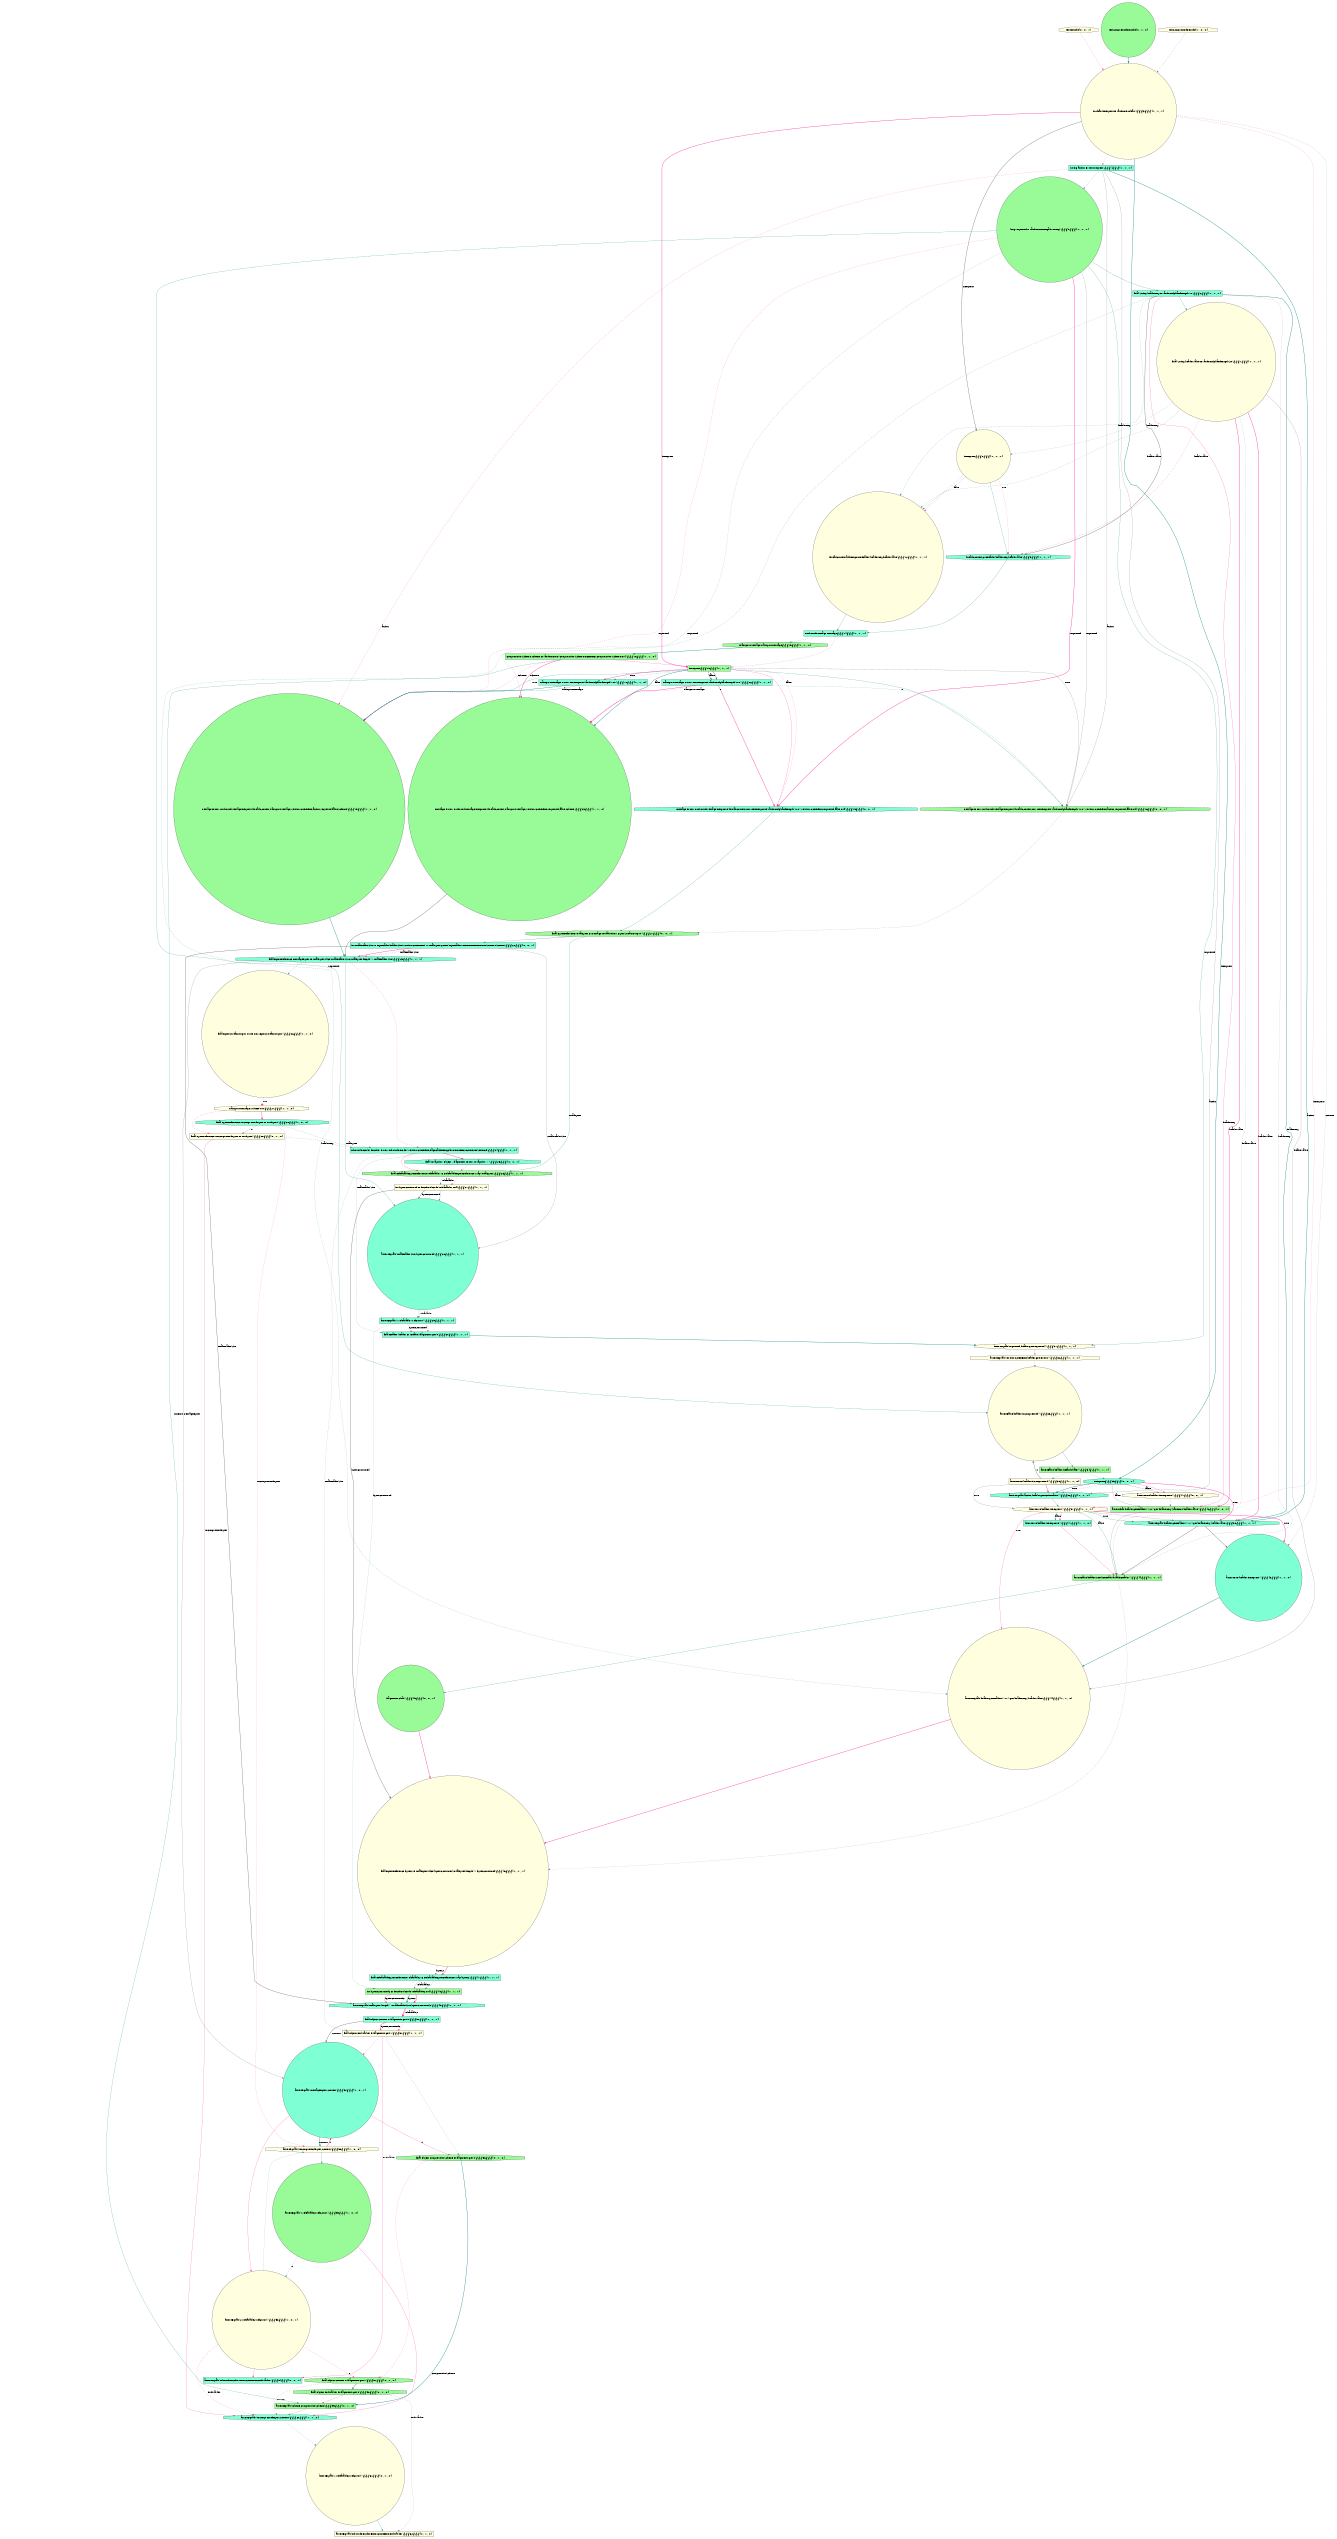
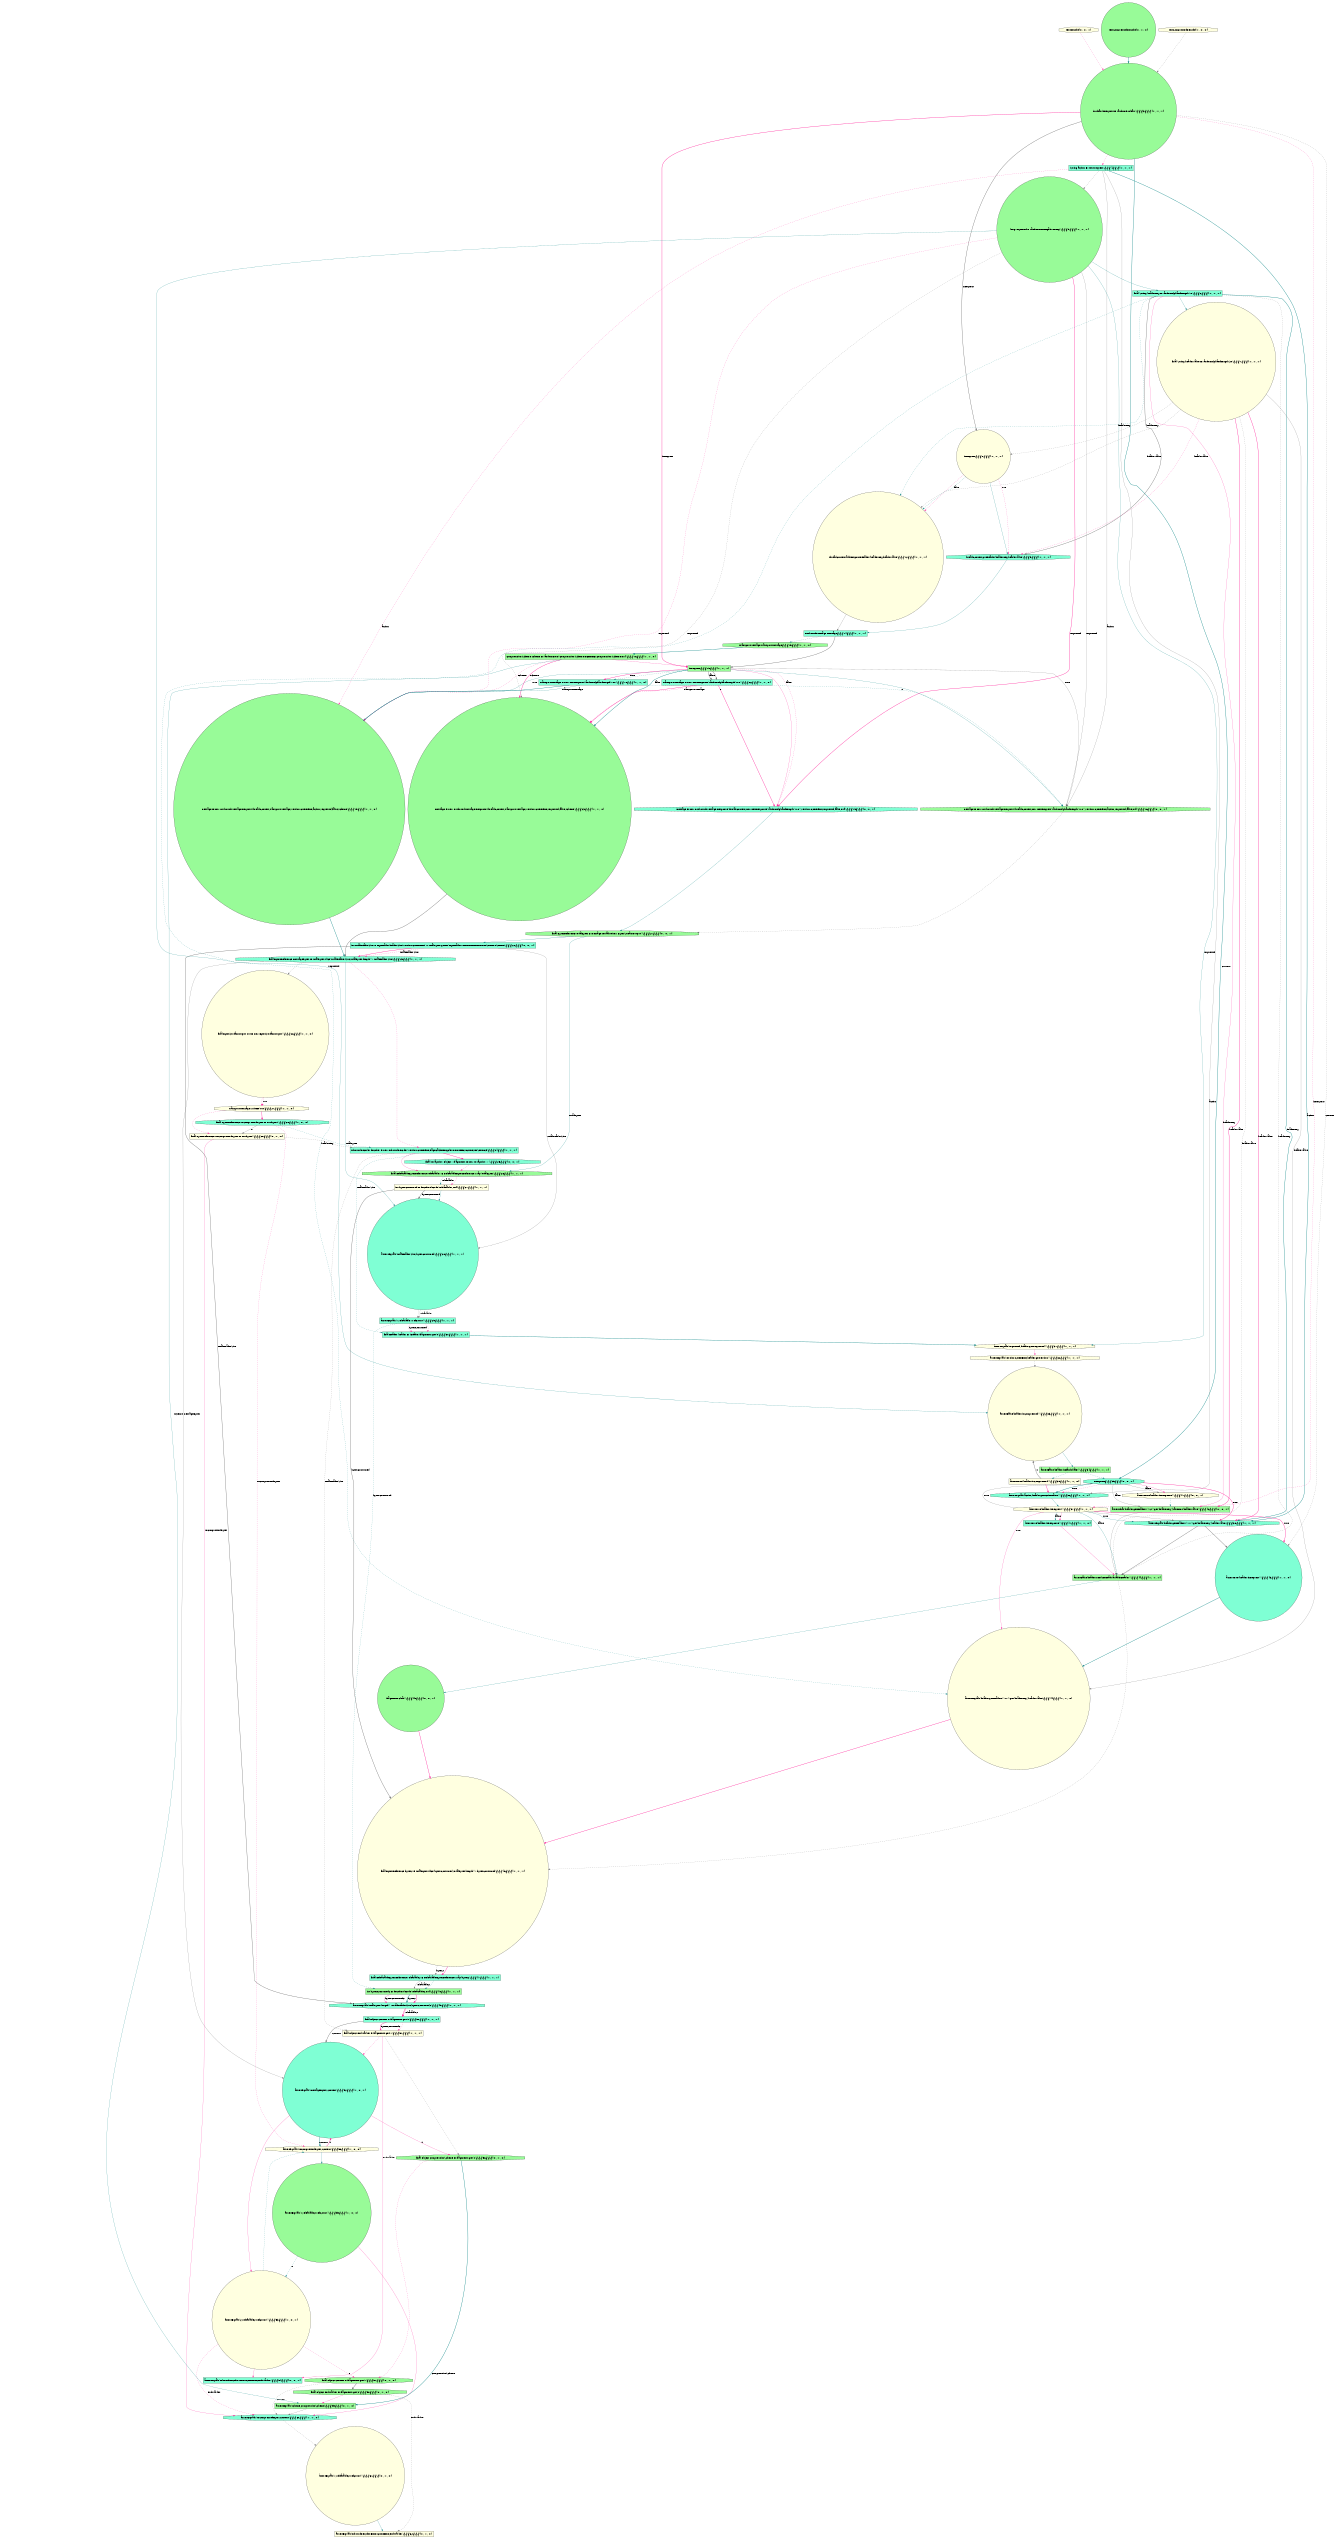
node "boolean isRequest = randomBoolean()@@@3@@@['1', '1', '1']": fillcolor lightyellow -> palegreen
edge "OutboundMessage message@@@14@@@['1', '1', '1']" -> "isRequest@@@15@@@['1', '1', '1']": style dashed -> bold
edge "boolean isRequest = randomBoolean()@@@3@@@['1', '1', '1']" -> "isRequest@@@35@@@['0', '0', '1']": label "isRequest" -> "content"
edge "isRequest@@@35@@@['0', '0', '1']" -> "assertTrue(header.isRequest())@@@37@@@['1', '1', '1']": reversed
